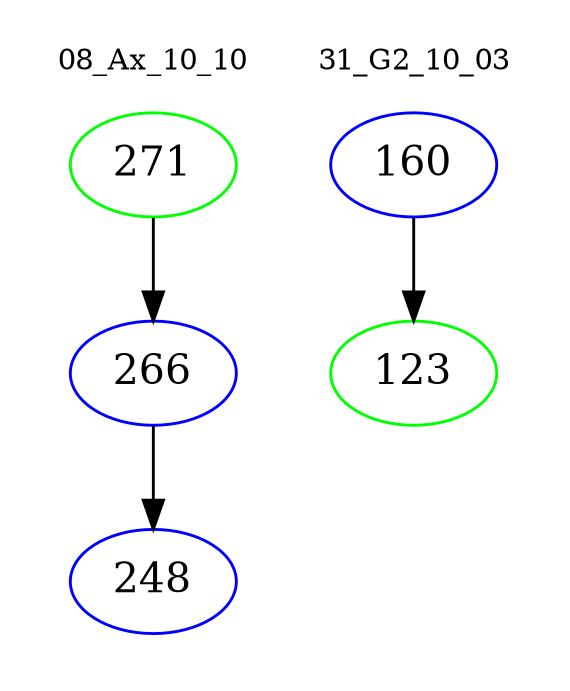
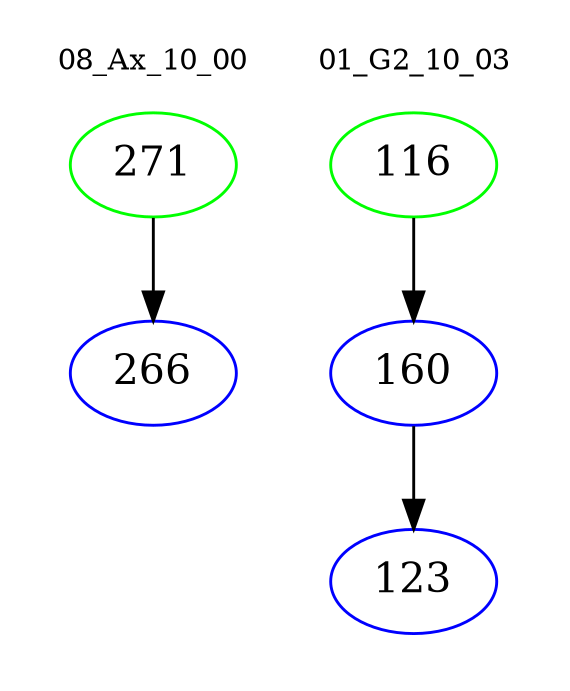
cluster "08_Ax_10_10": label "08_Ax_10_10" -> "08_Ax_10_00"
cluster "31_G2_10_03": label "31_G2_10_03" -> "01_G2_10_03"
node "116": added
node "123": color green -> blue
node "248": removed
